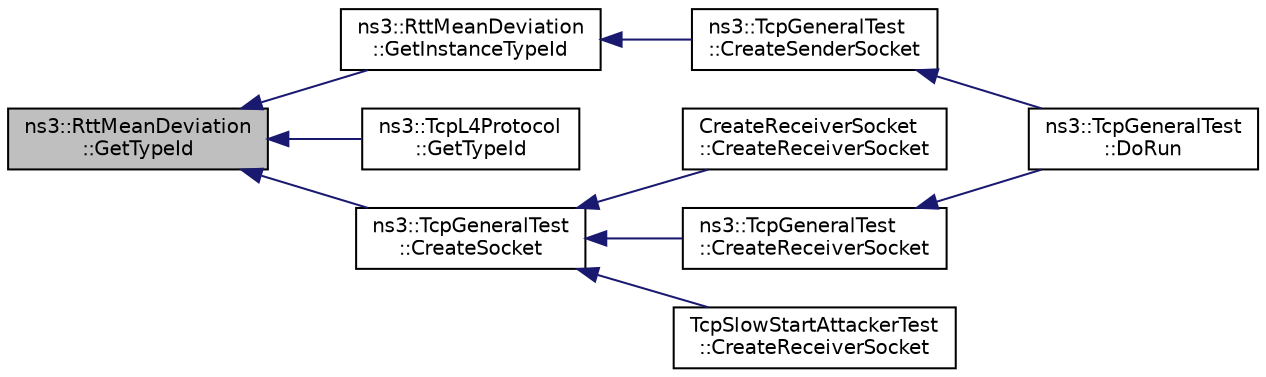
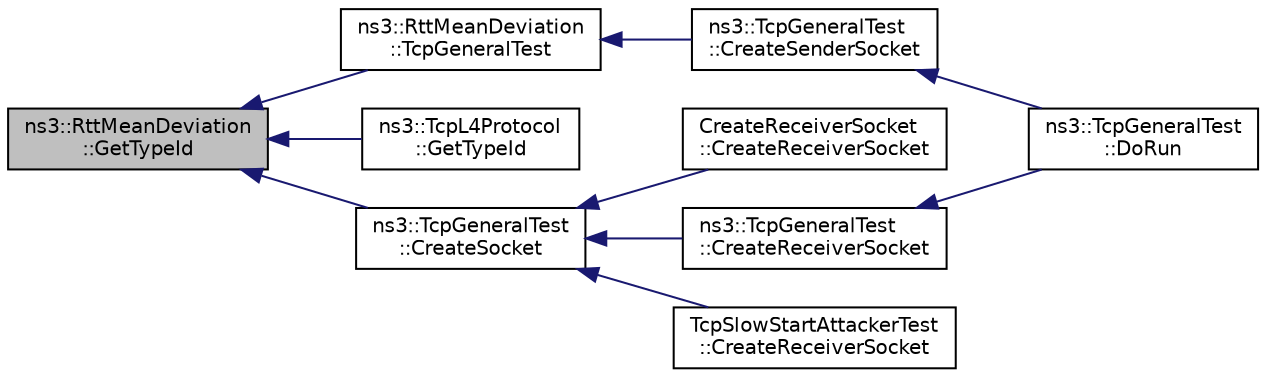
node "ns3::RttMeanDeviation ::GetInstanceTypeId": label "ns3::RttMeanDeviation ::GetInstanceTypeId" -> "ns3::RttMeanDeviation ::TcpGeneralTest"
